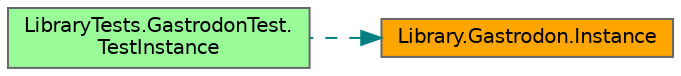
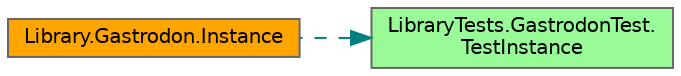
edge "LibraryTests.GastrodonTest. TestInstance" -> "Library.Gastrodon.Instance": reversed
